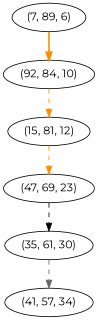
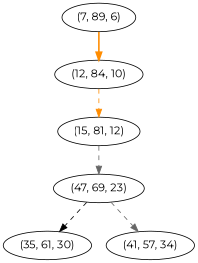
node "(92, 84, 10)": label "(92, 84, 10)" -> "(12, 84, 10)"
edge "(15, 81, 12)" -> "(47, 69, 23)": color darkorange -> gray40
edge "(35, 61, 30)" -> "(41, 57, 34)": now "(47, 69, 23)" -> "(41, 57, 34)"
